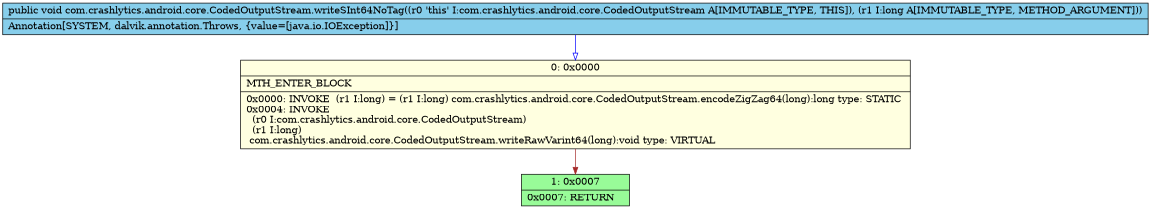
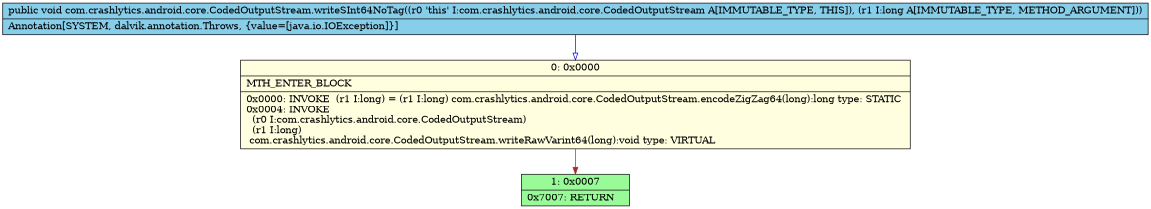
node "1: 0x0007": text "0x0007: RETURN" -> "0x7007: RETURN"
